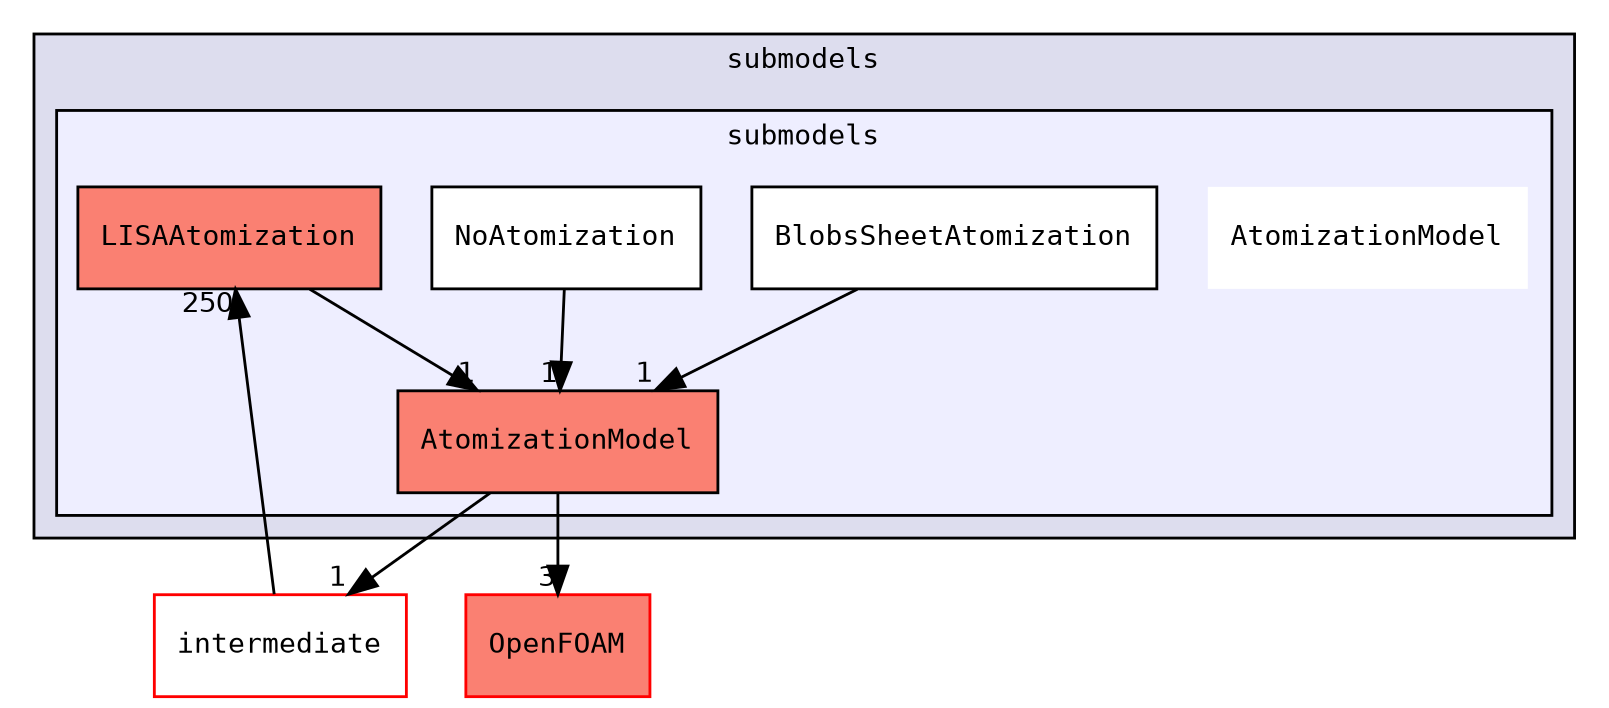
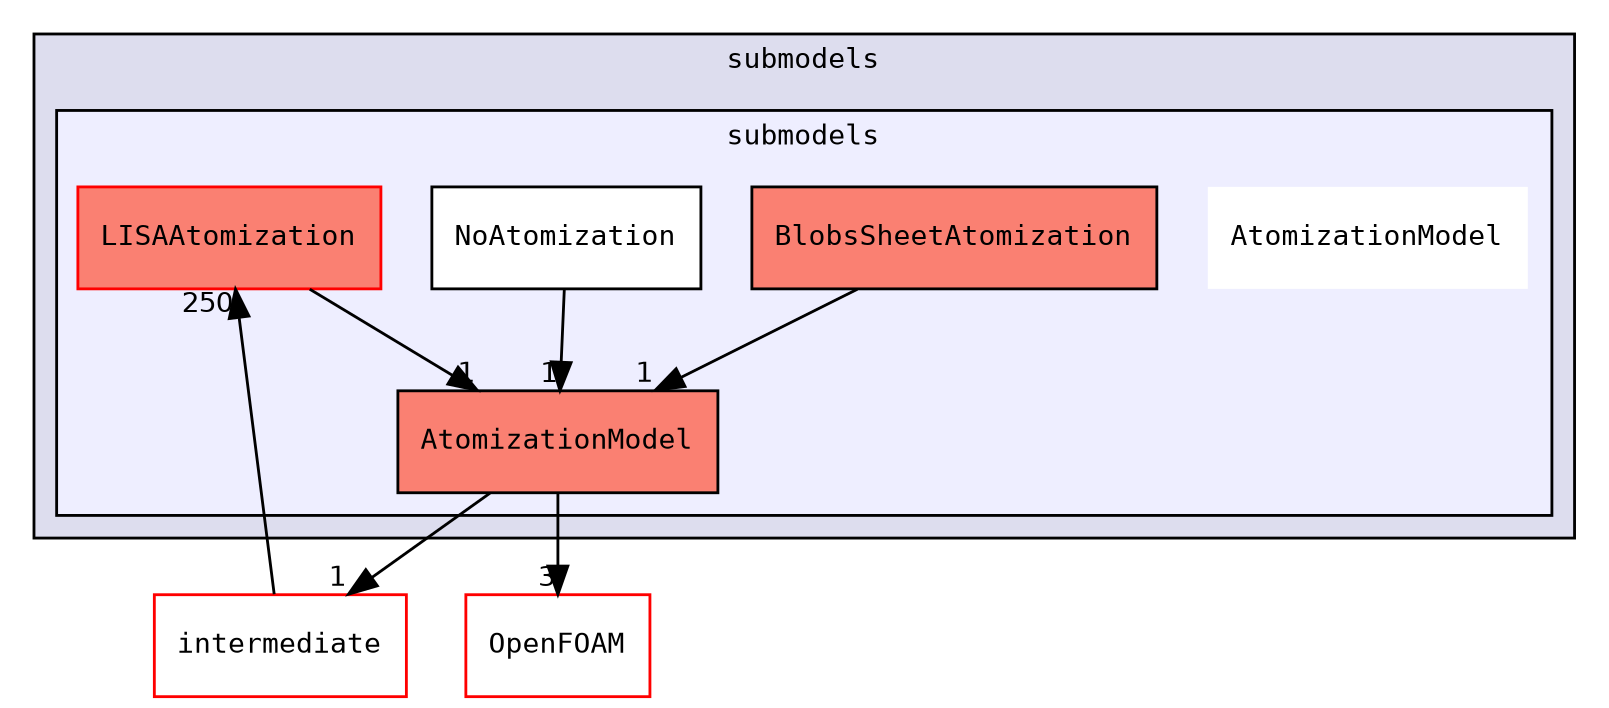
node "LISAAtomization": color black -> red
node "BlobsSheetAtomization": fillcolor white -> salmon
node "OpenFOAM": fillcolor salmon -> white
